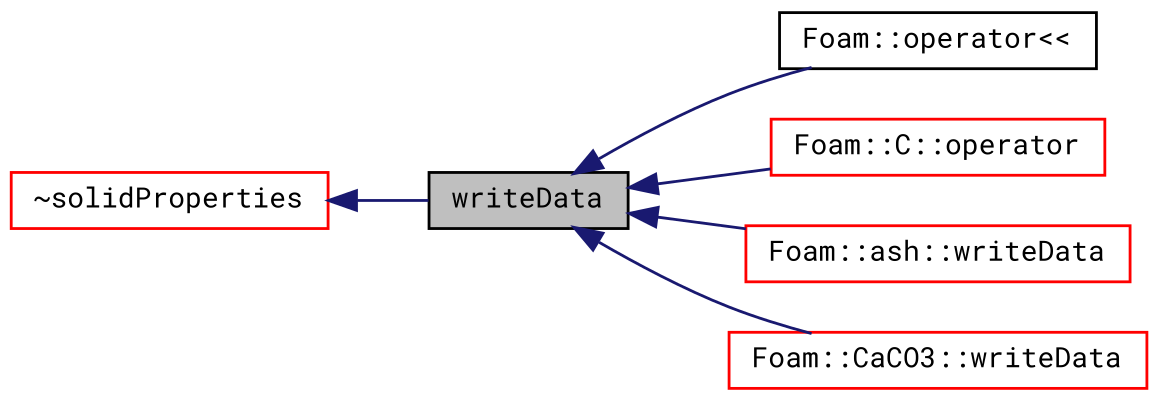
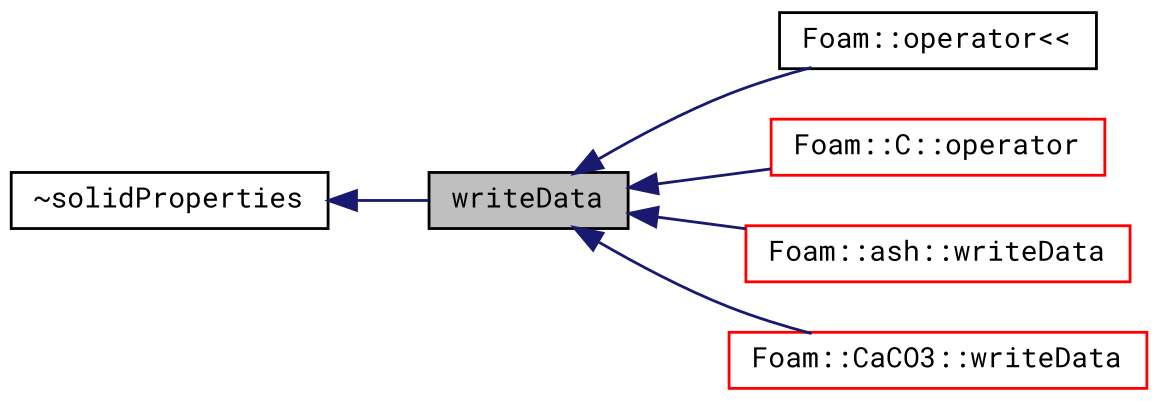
node "~solidProperties": color red -> black
